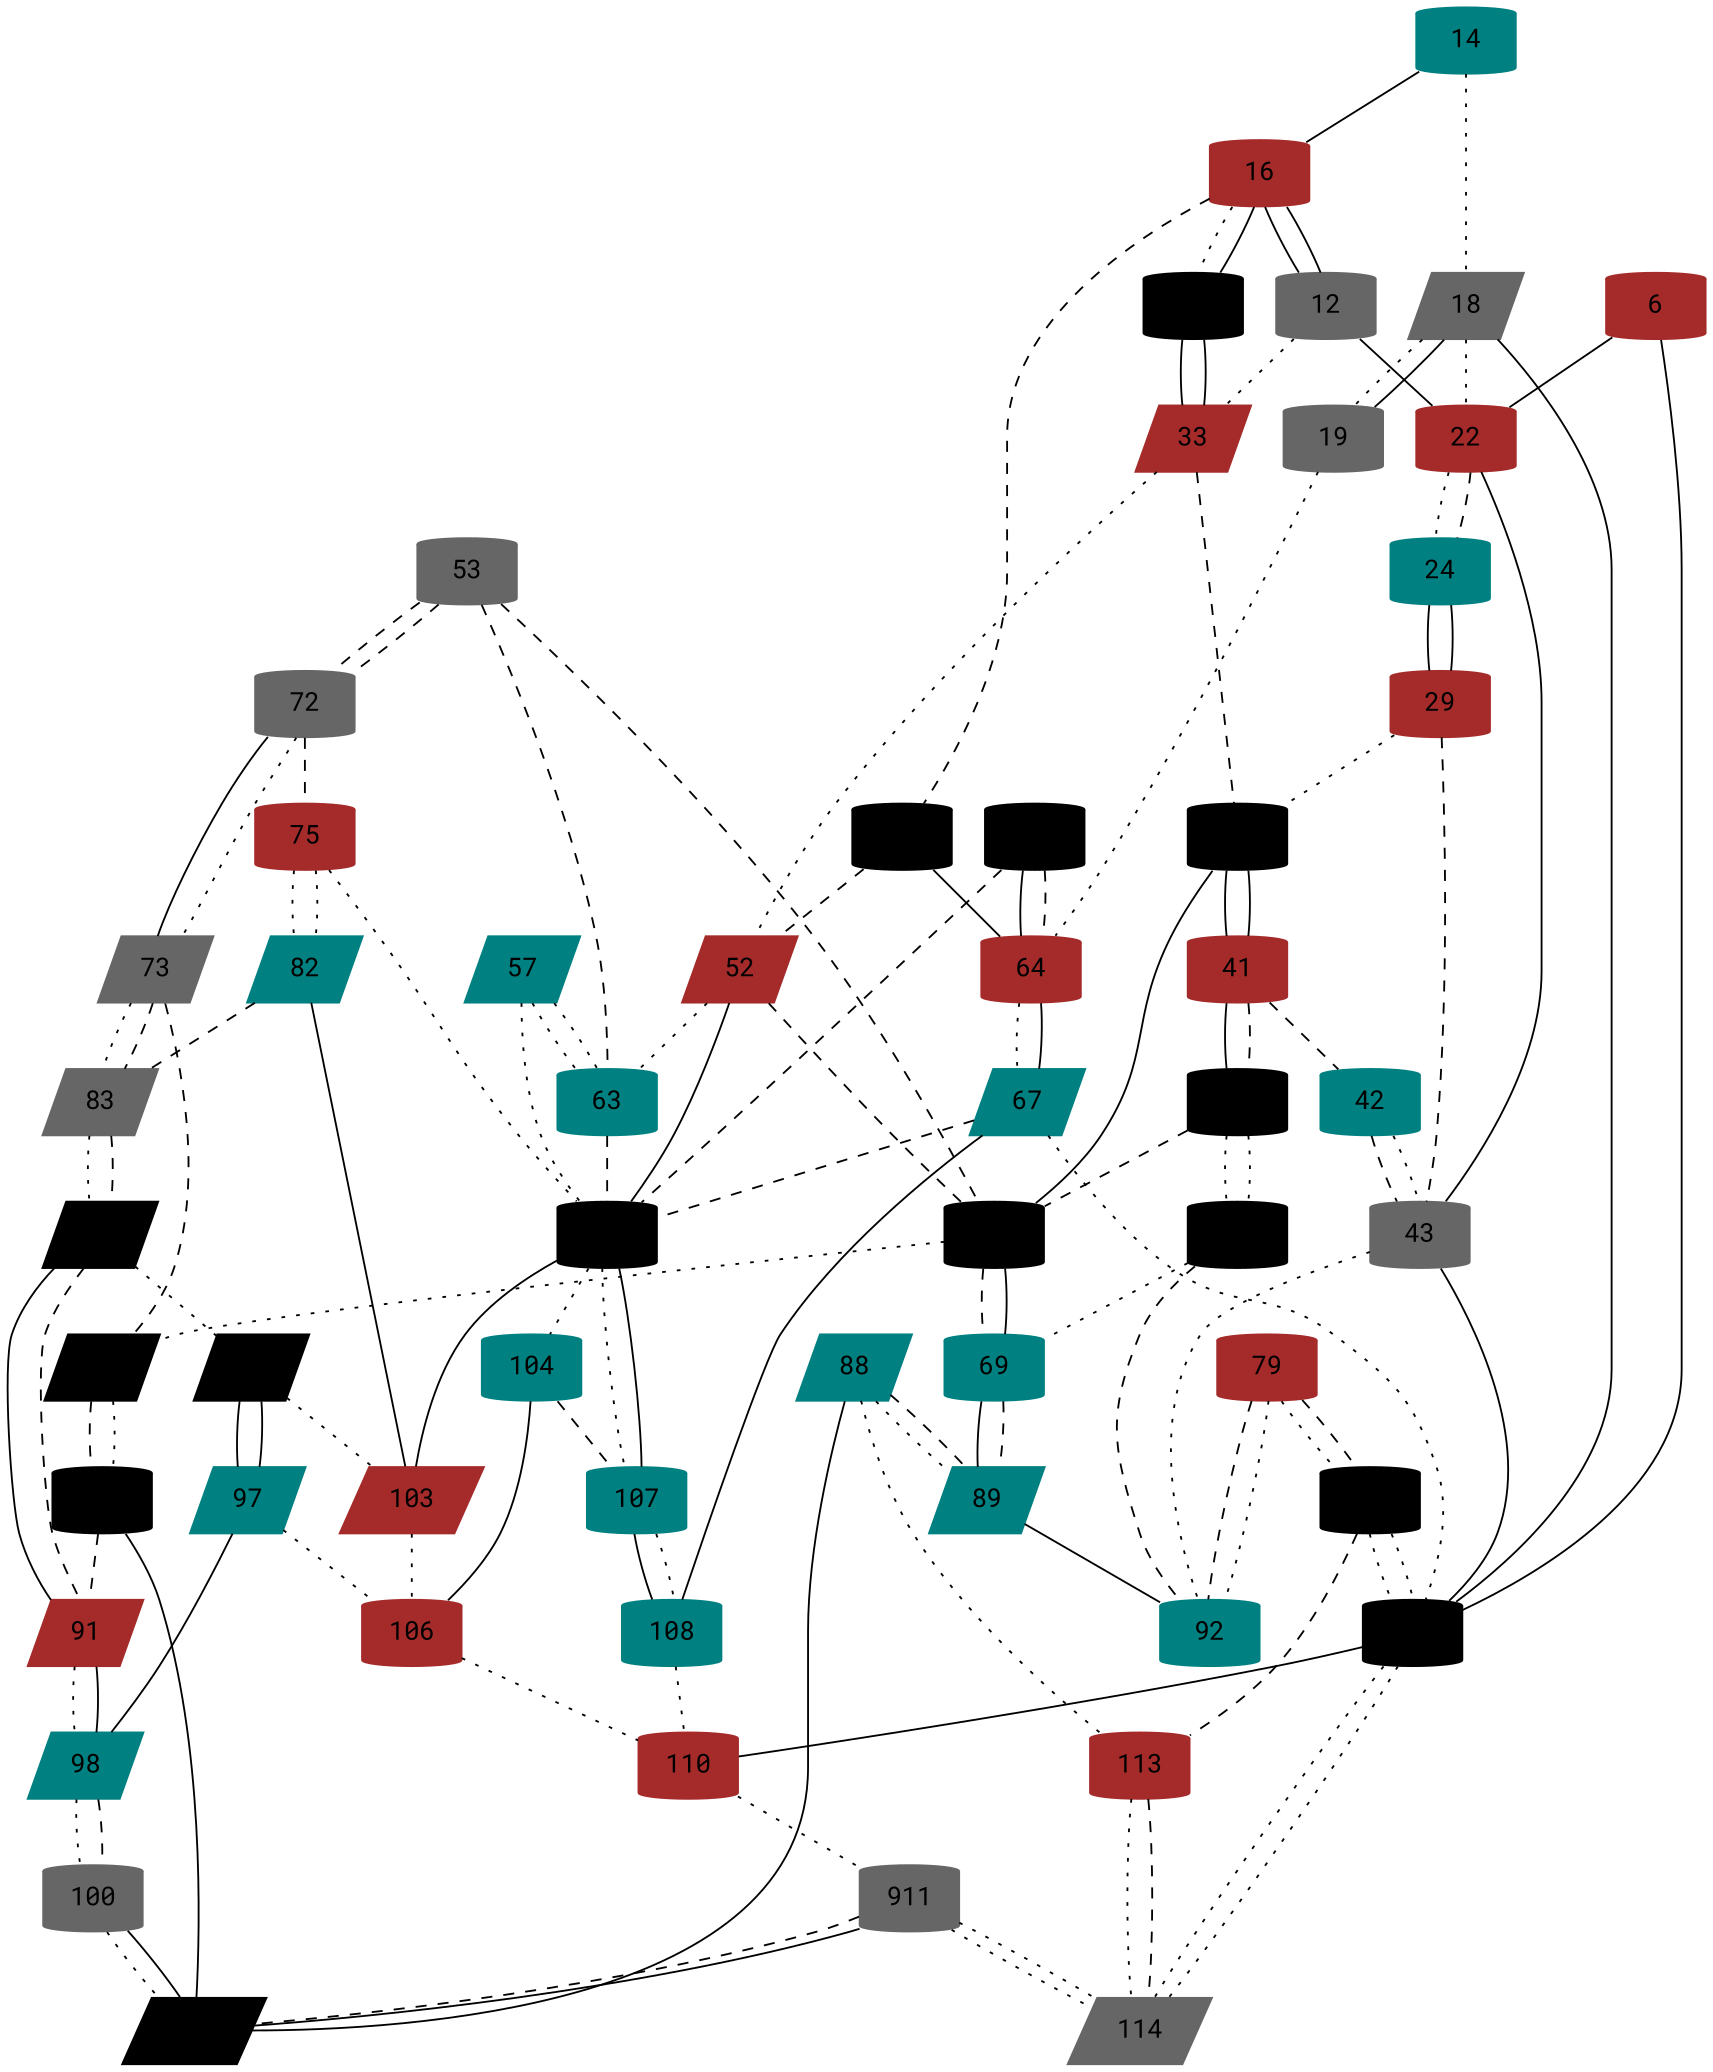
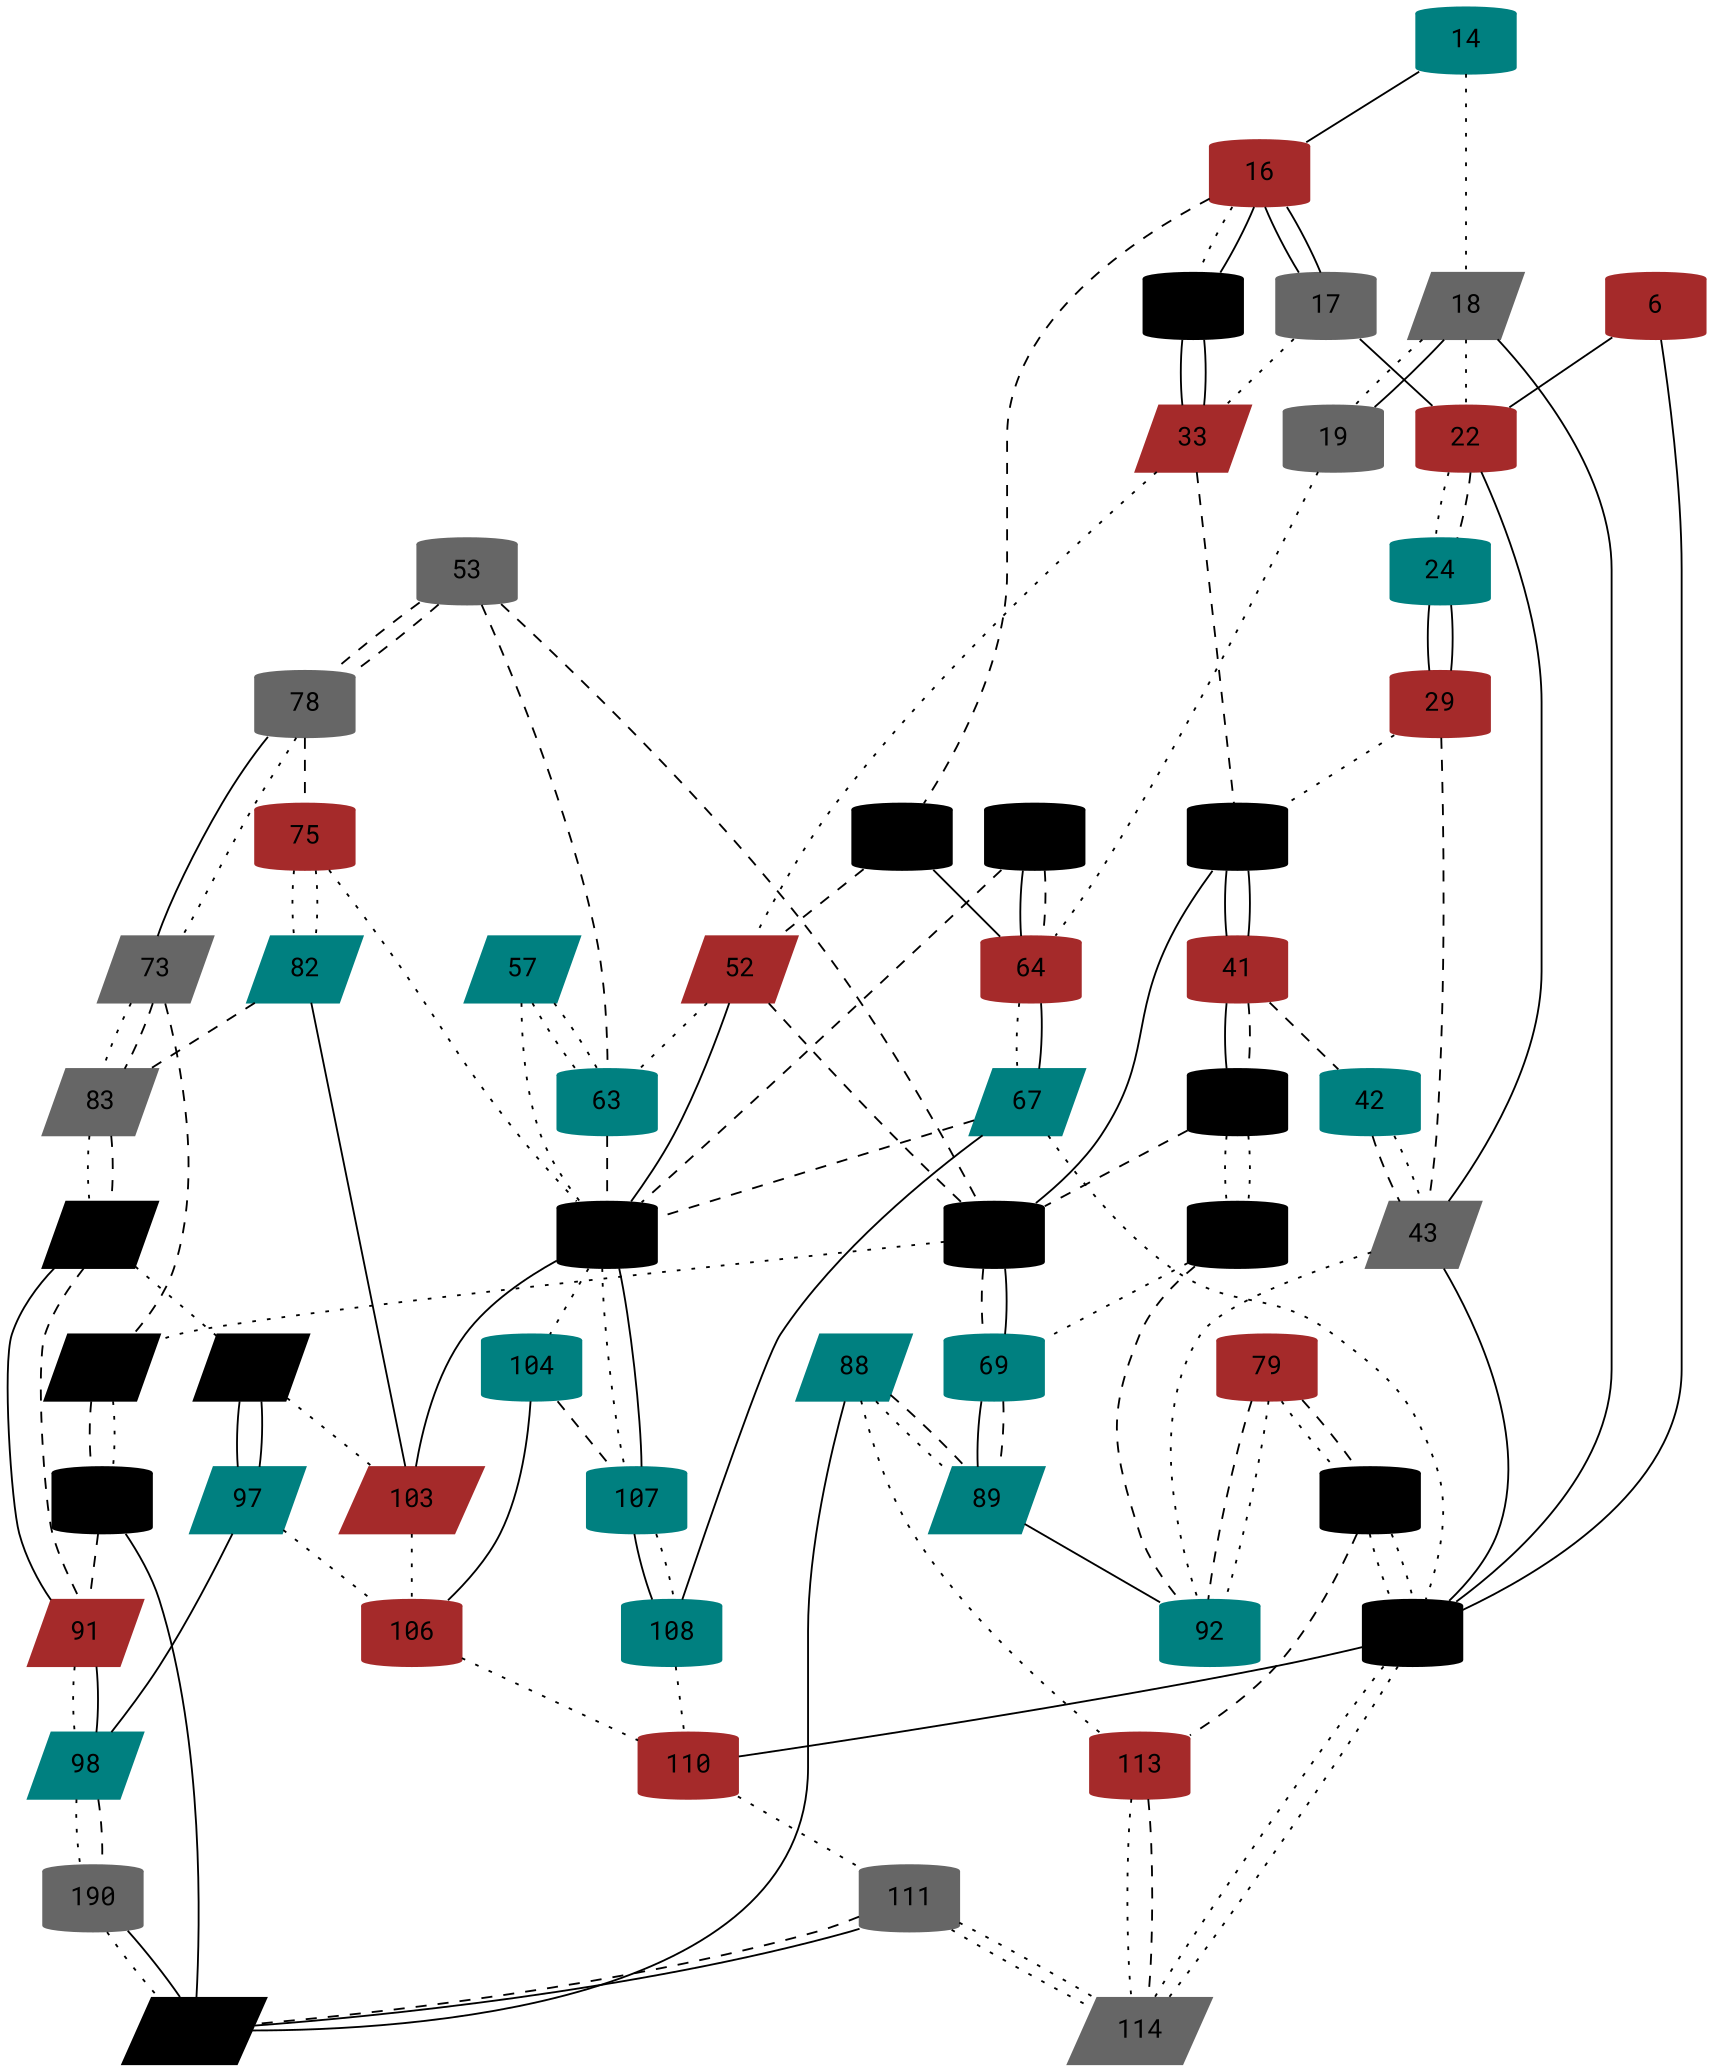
node "12": label "12" -> "17"
node "72": label "72" -> "78"
node "43": shape cylinder -> parallelogram
node "100": label "100" -> "190"
node "911": label "911" -> "111"
